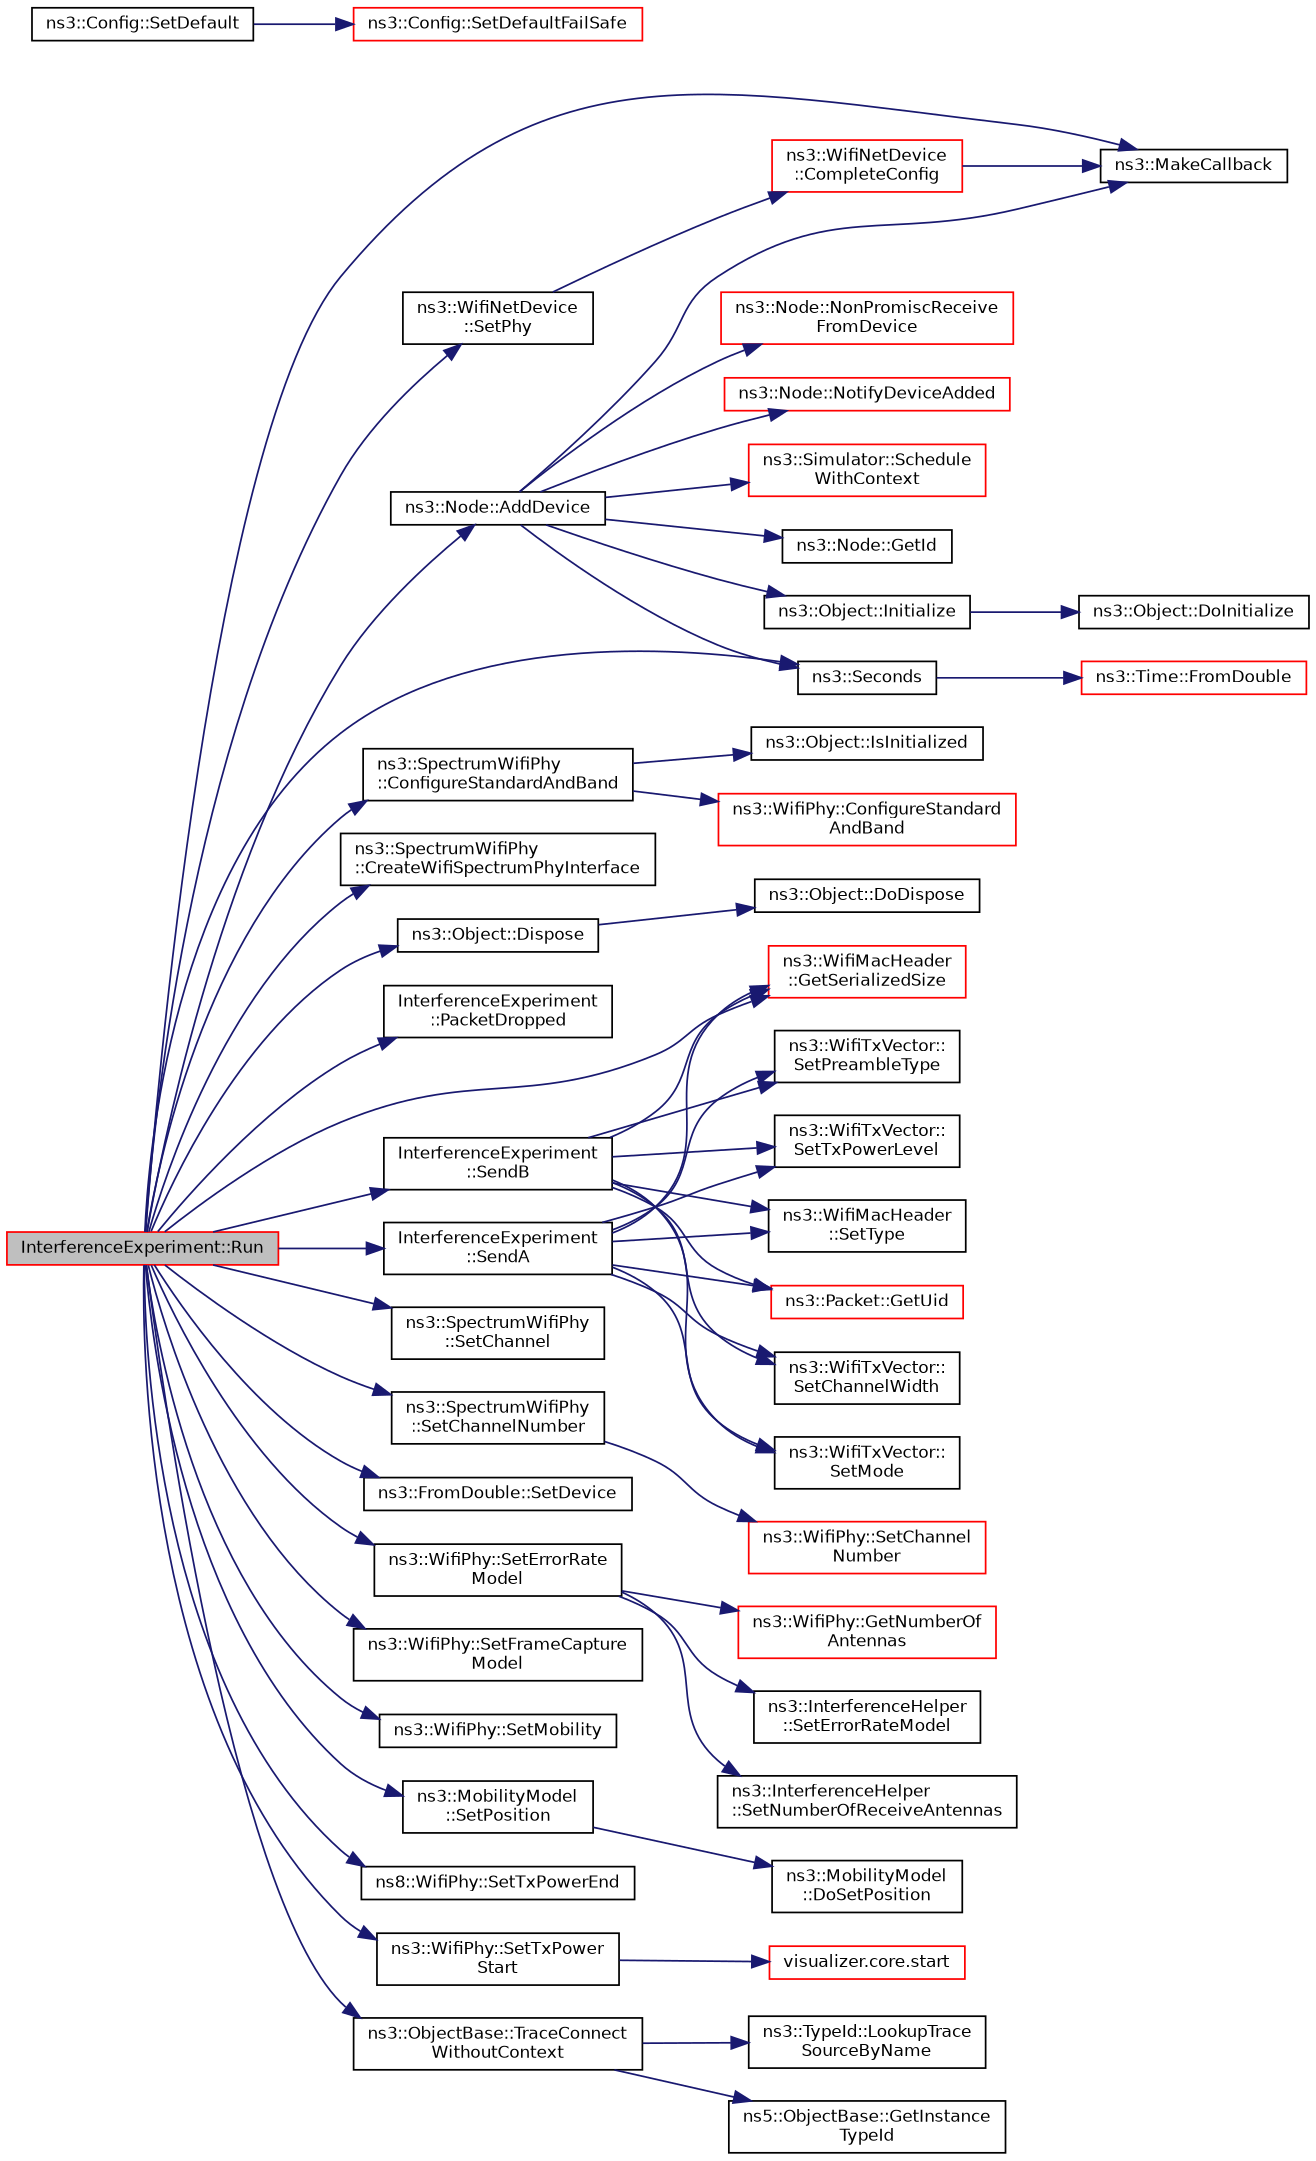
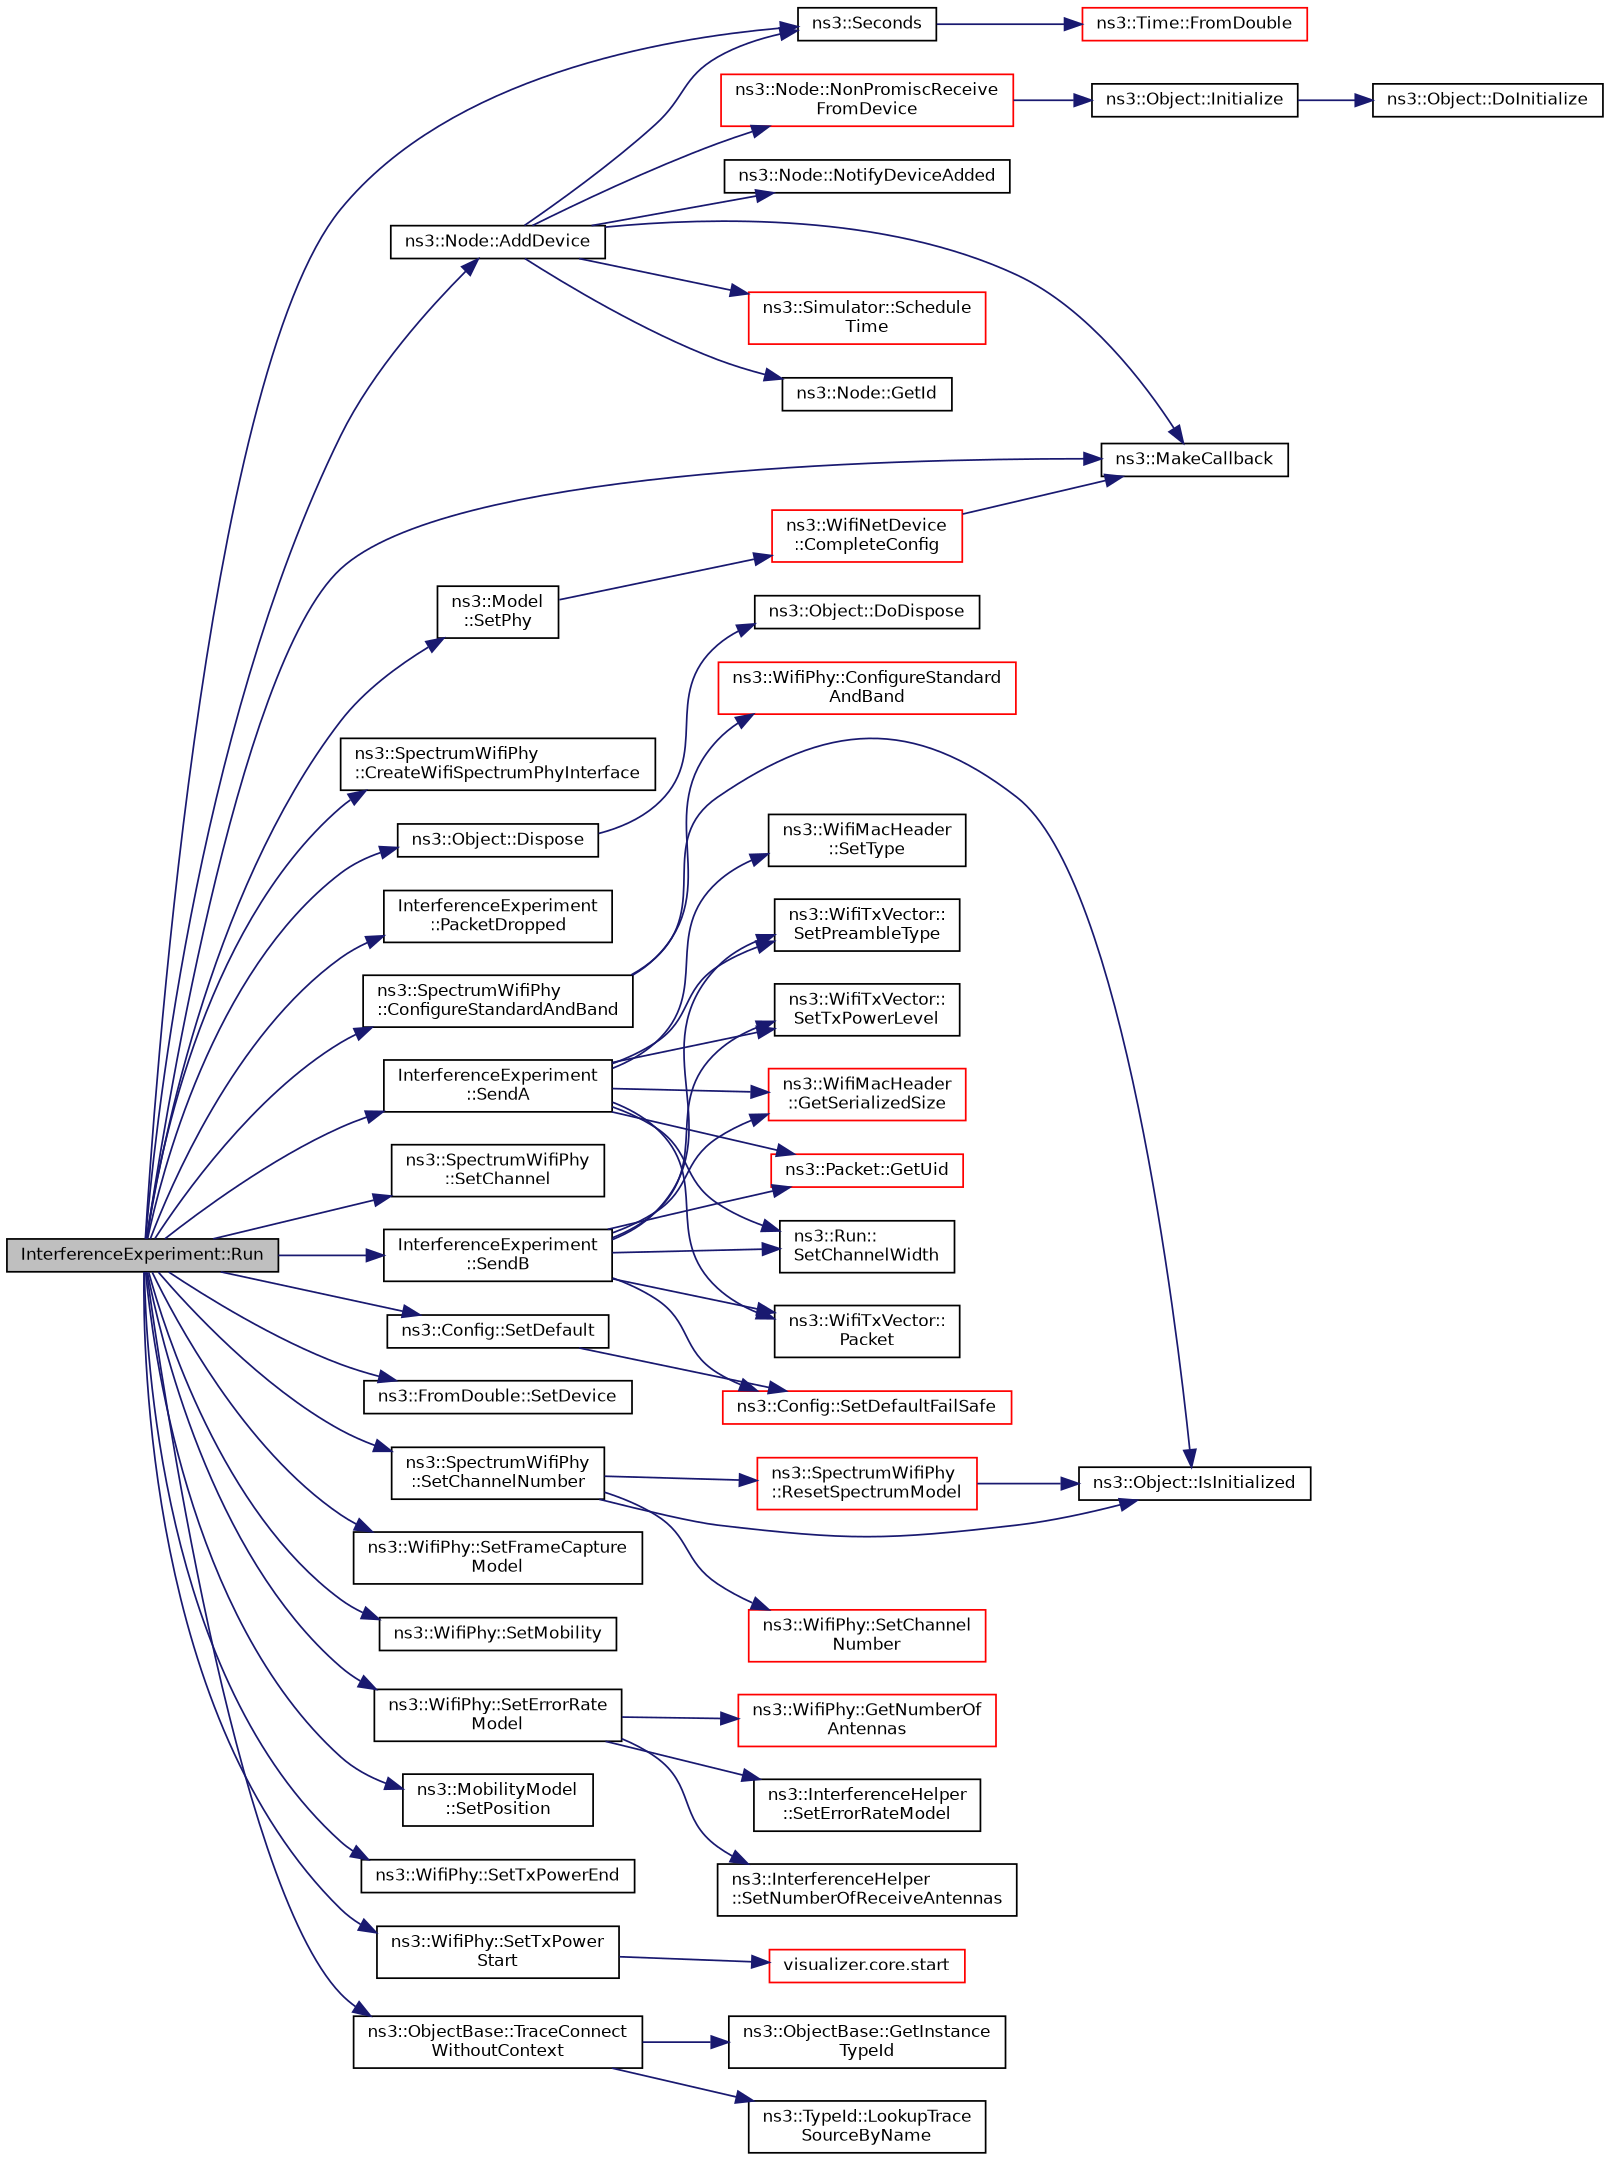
node "ns3::WifiNetDevice ::SetPhy": label "ns3::WifiNetDevice ::SetPhy" -> "ns3::Model ::SetPhy"
node "ns3::Node::NotifyDeviceAdded": color red -> black
node "ns3::Simulator::Schedule WithContext": label "ns3::Simulator::Schedule WithContext" -> "ns3::Simulator::Schedule Time"
edge "ns3::Node::AddDevice" -> "ns3::Object::Initialize": now "ns3::Node::NonPromiscReceive FromDevice" -> "ns3::Object::Initialize"
edge "InterferenceExperiment::Run" -> "ns3::WifiMacHeader ::GetSerializedSize": now "InterferenceExperiment::Run" -> "ns3::Config::SetDefault"
edge "InterferenceExperiment ::SendB" -> "ns3::WifiMacHeader ::SetType": now "InterferenceExperiment ::SendB" -> "ns3::Config::SetDefaultFailSafe"
node "InterferenceExperiment::Run": color red -> black
node "ns3::WifiTxVector:: SetChannelWidth": label "ns3::WifiTxVector:: SetChannelWidth" -> "ns3::Run:: SetChannelWidth"
node "ns3::WifiTxVector:: SetMode": label "ns3::WifiTxVector:: SetMode" -> "ns3::WifiTxVector:: Packet"
node "ns3::SpectrumWifiPhy ::ResetSpectrumModel": added
edge "ns3::SpectrumWifiPhy ::SetChannelNumber" -> "ns3::Object::IsInitialized": added
node "ns8::WifiPhy::SetTxPowerEnd": label "ns8::WifiPhy::SetTxPowerEnd" -> "ns3::WifiPhy::SetTxPowerEnd"
node "ns3::MobilityModel ::DoSetPosition": removed
node "ns5::ObjectBase::GetInstance TypeId": label "ns5::ObjectBase::GetInstance TypeId" -> "ns3::ObjectBase::GetInstance TypeId"
